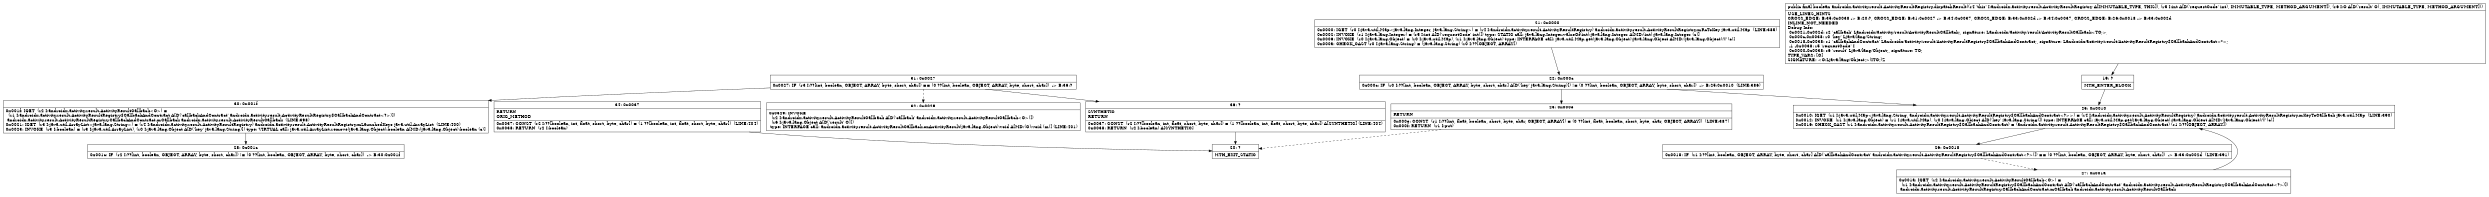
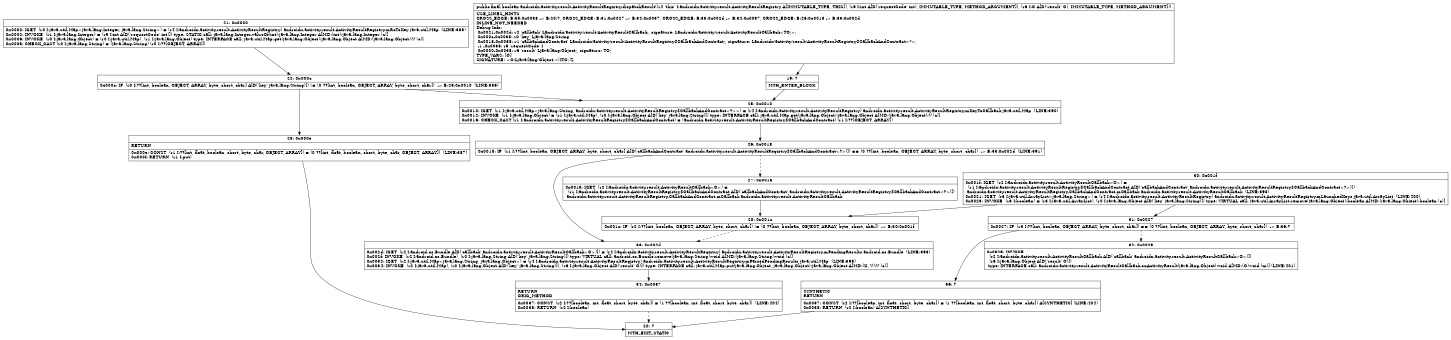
edge "31: 0x0027" -> "30: 0x001f": reversed
edge "23: 0x000e" -> "20: ?": style dashed -> solid
edge "34: 0x0037" -> "20: ?": style solid -> dashed
edge "27: 0x001a" -> "25: 0x0010": now "27: 0x001a" -> "28: 0x001c"
node "33: 0x002d": added
